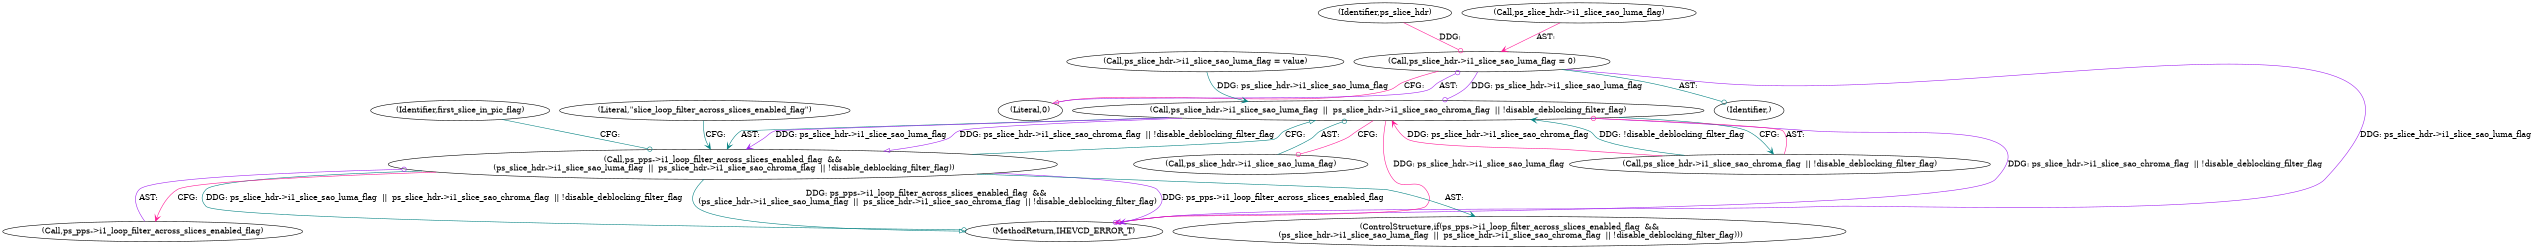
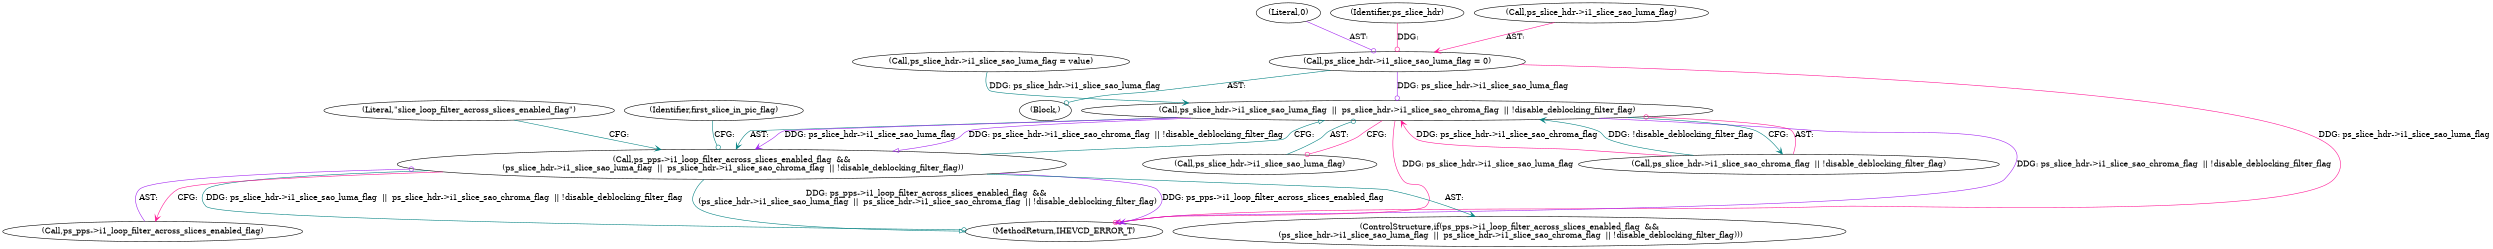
edge "(Call,ps_slice_hdr->i1_slice_sao_luma_flag = 0)" -> "(Literal,0)": removed, label "CFG:"
node "(Identifier,)": label "(Identifier,)" -> "(Block,)"
edge "(Call,ps_slice_hdr->i1_slice_sao_luma_flag = 0)" -> "(MethodReturn,IHEVCD_ERROR_T)": color purple -> deeppink
